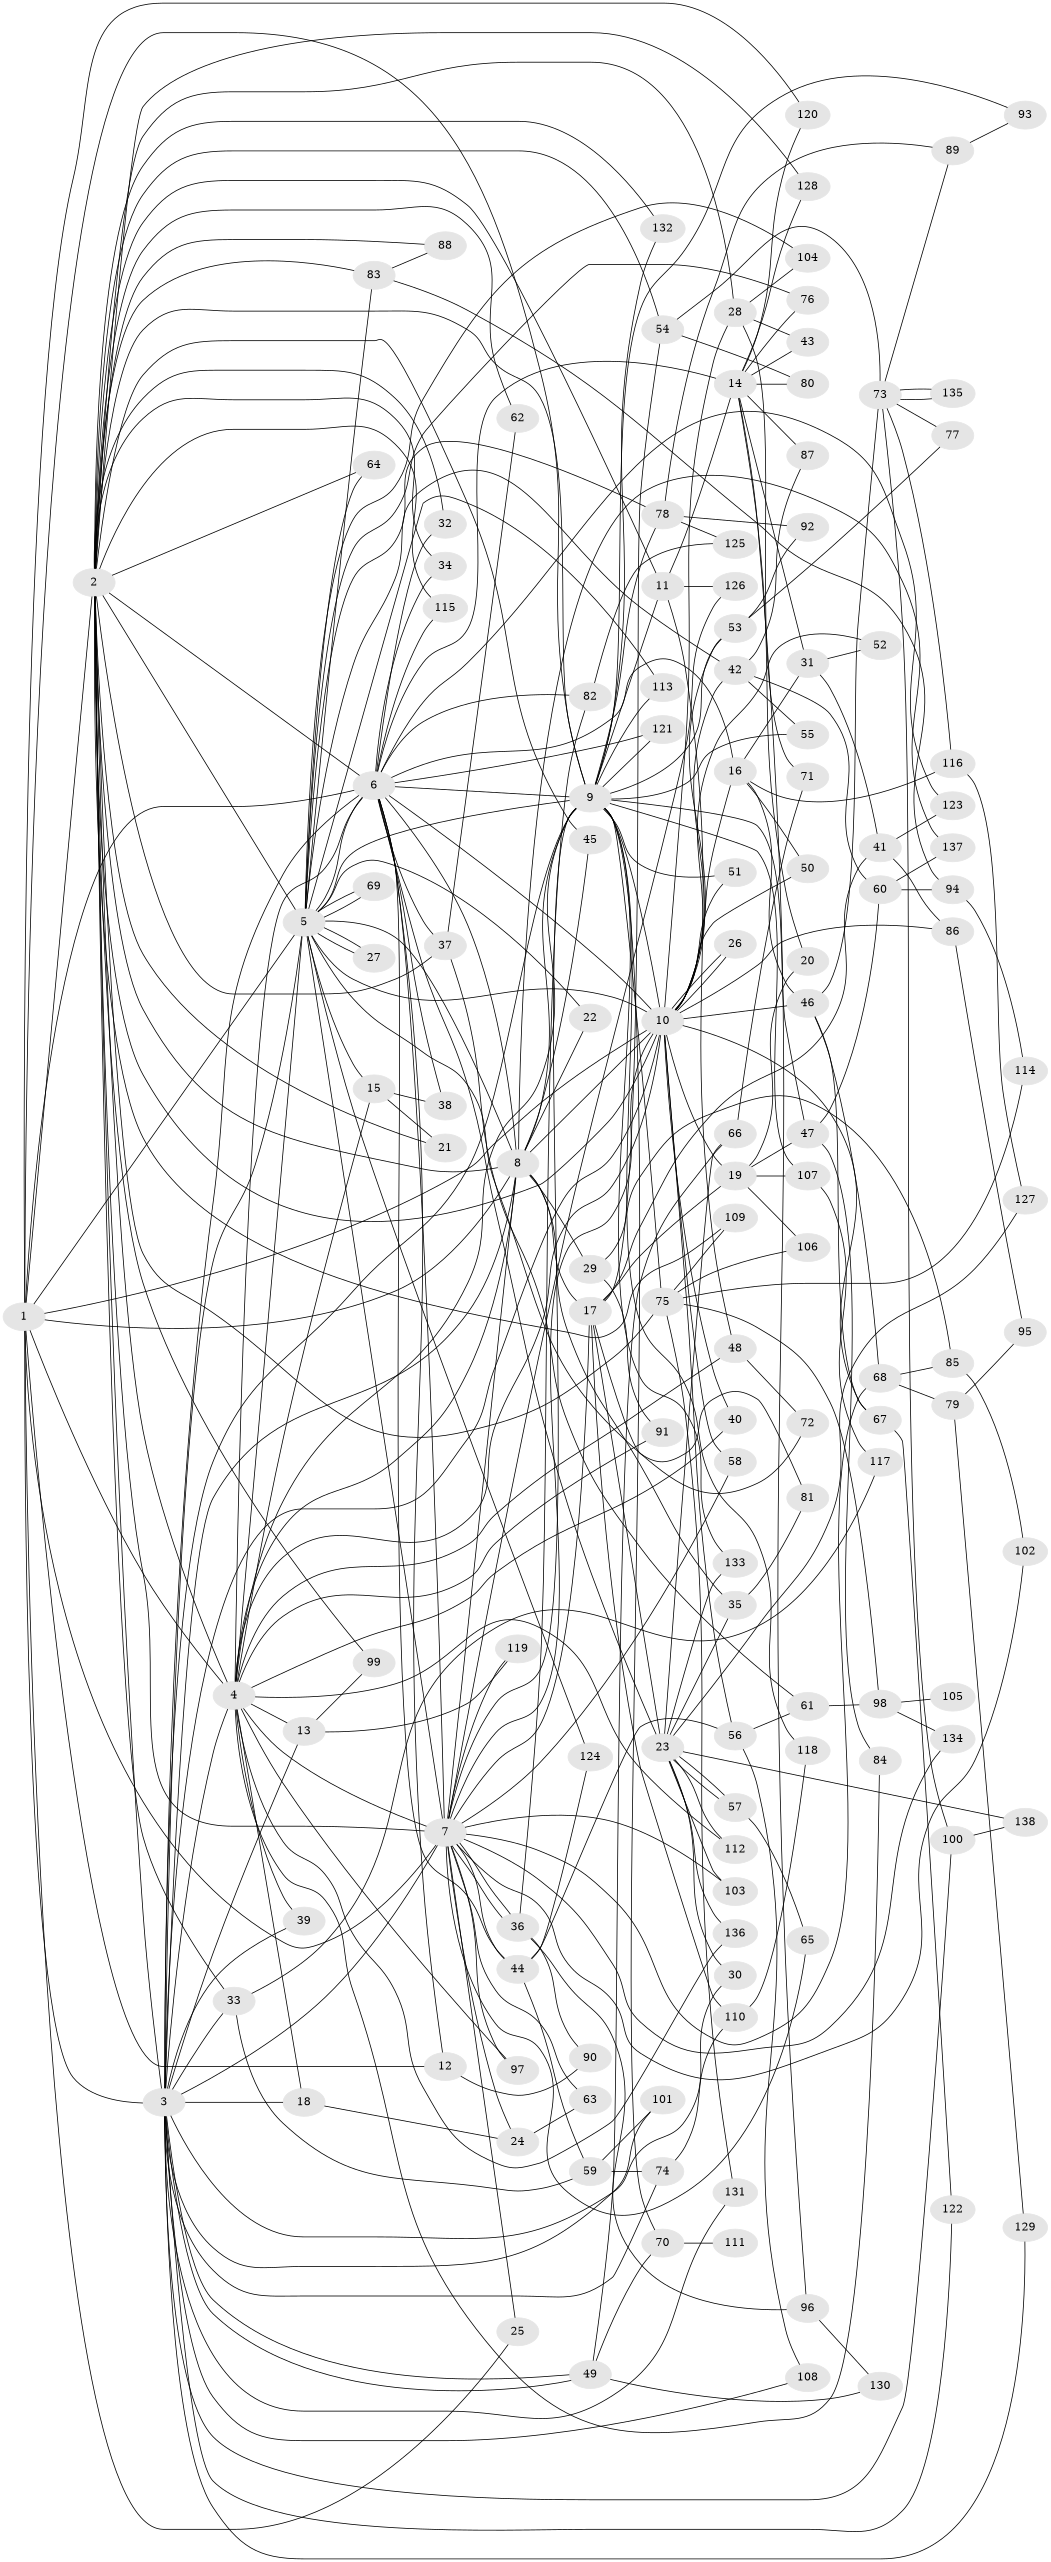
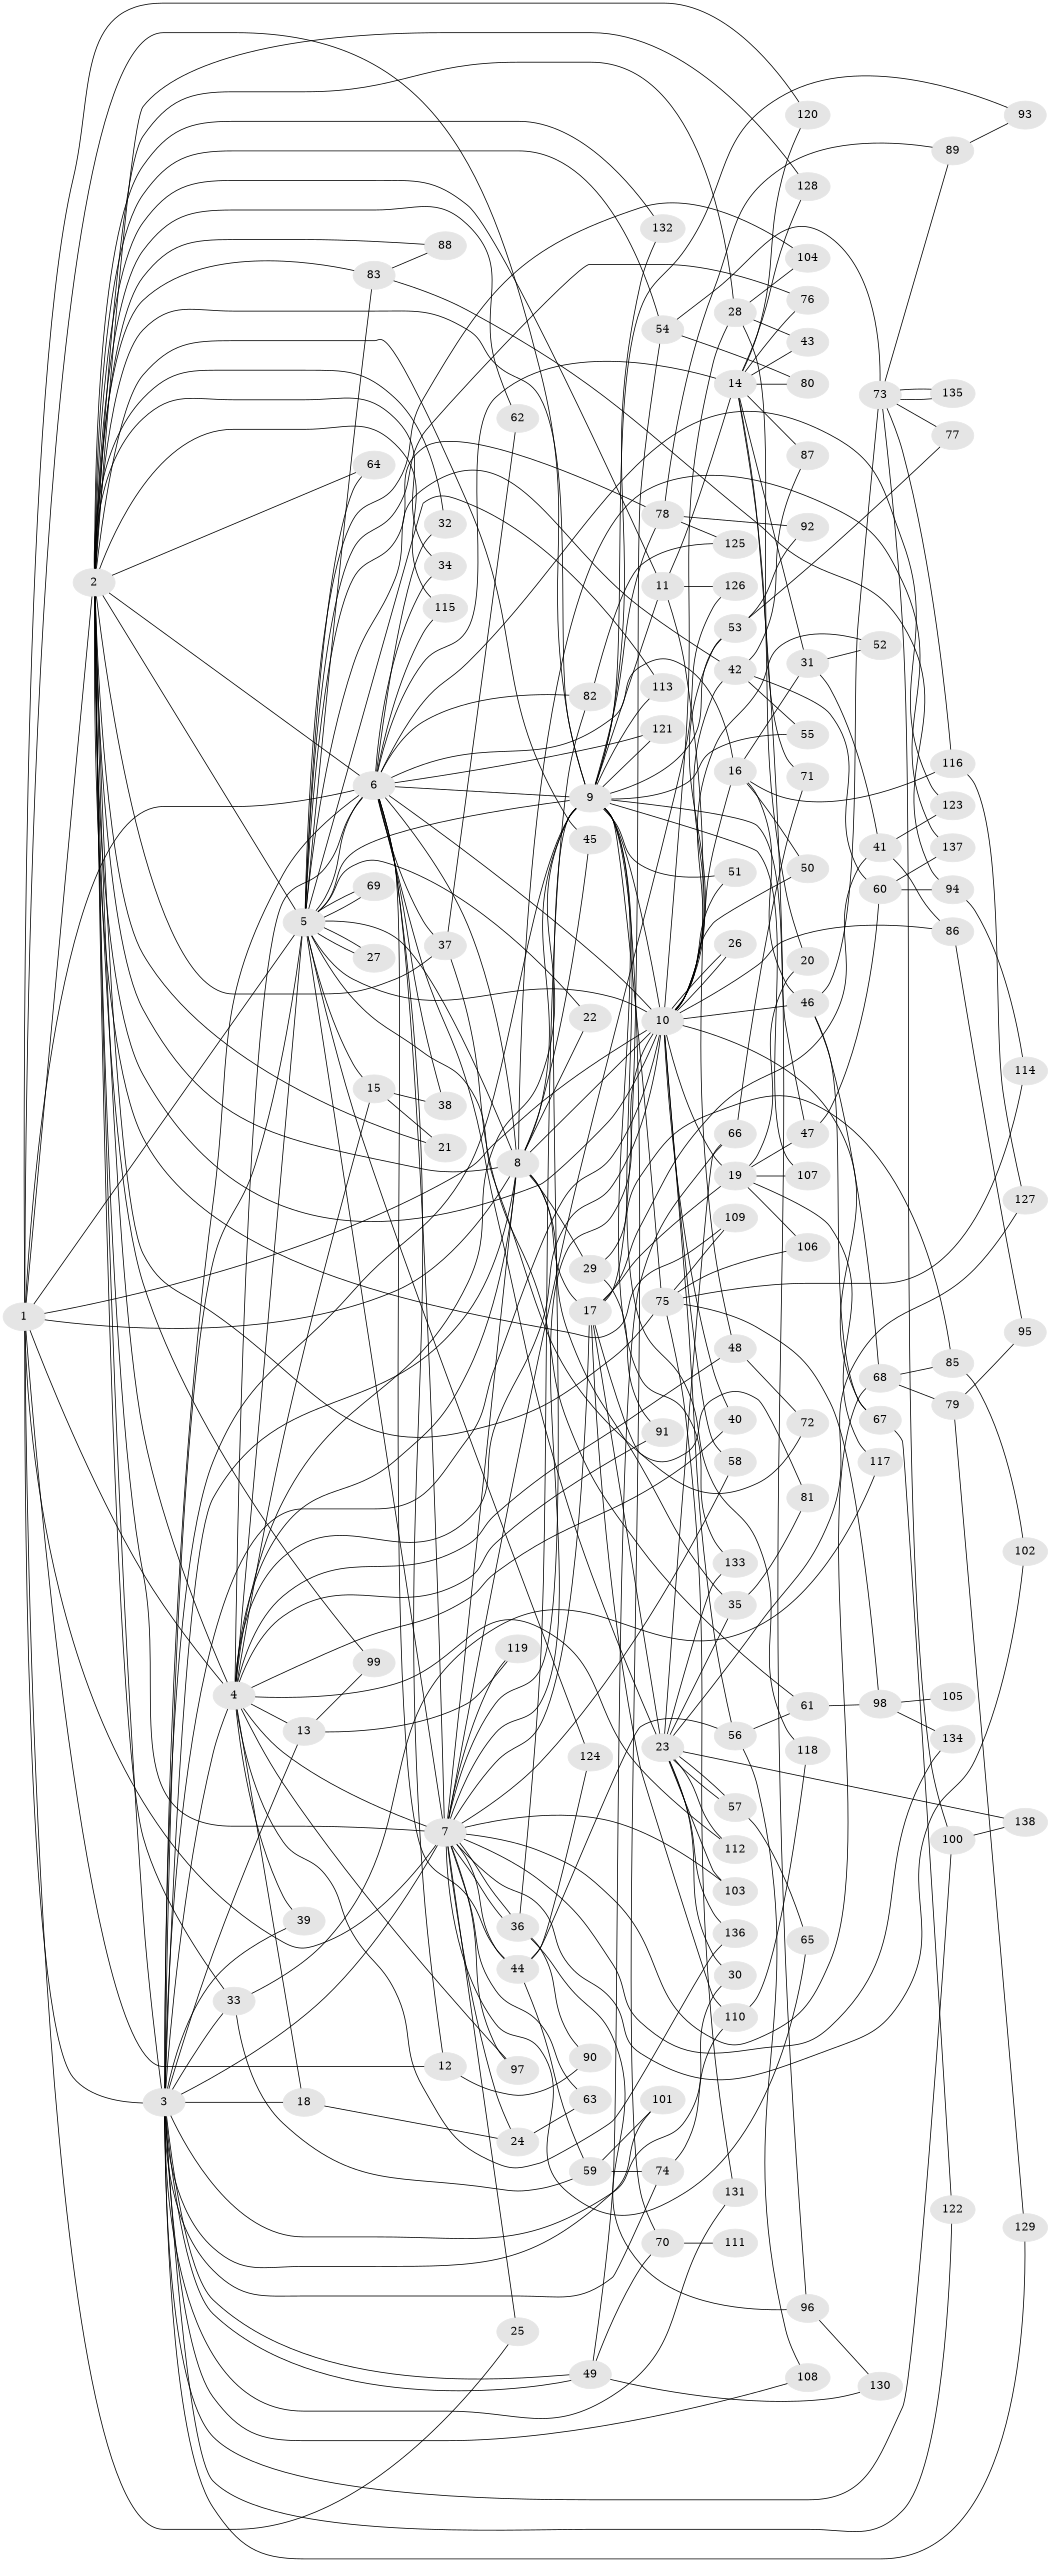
edge "107" -- "117": now "19" -- "117"
node "84": removed
